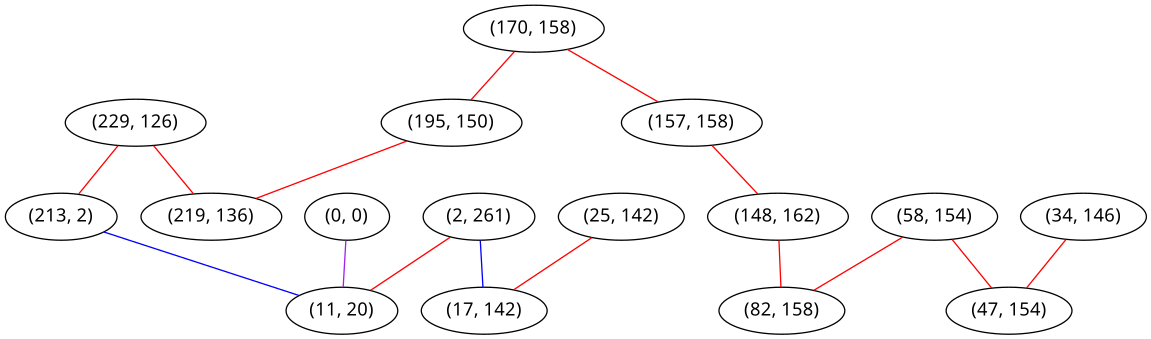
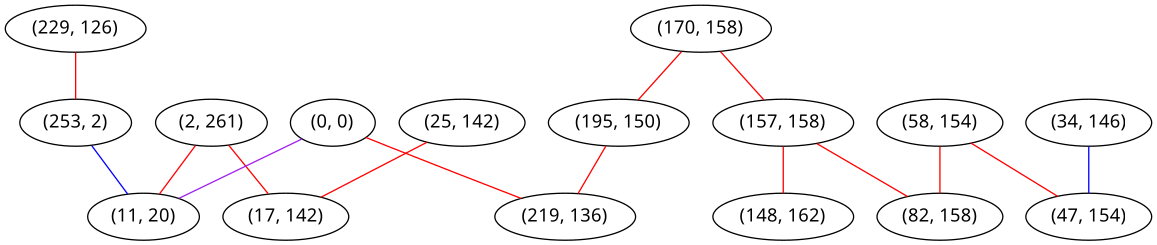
edge "(229, 126)" -- "(219, 136)": now "(0, 0)" -- "(219, 136)"
node "(213, 2)": label "(213, 2)" -> "(253, 2)"
edge "(2, 261)" -- "(17, 142)": color blue -> red
edge "(148, 162)" -- "(82, 158)": now "(157, 158)" -- "(82, 158)"
edge "(34, 146)" -- "(47, 154)": color red -> blue
